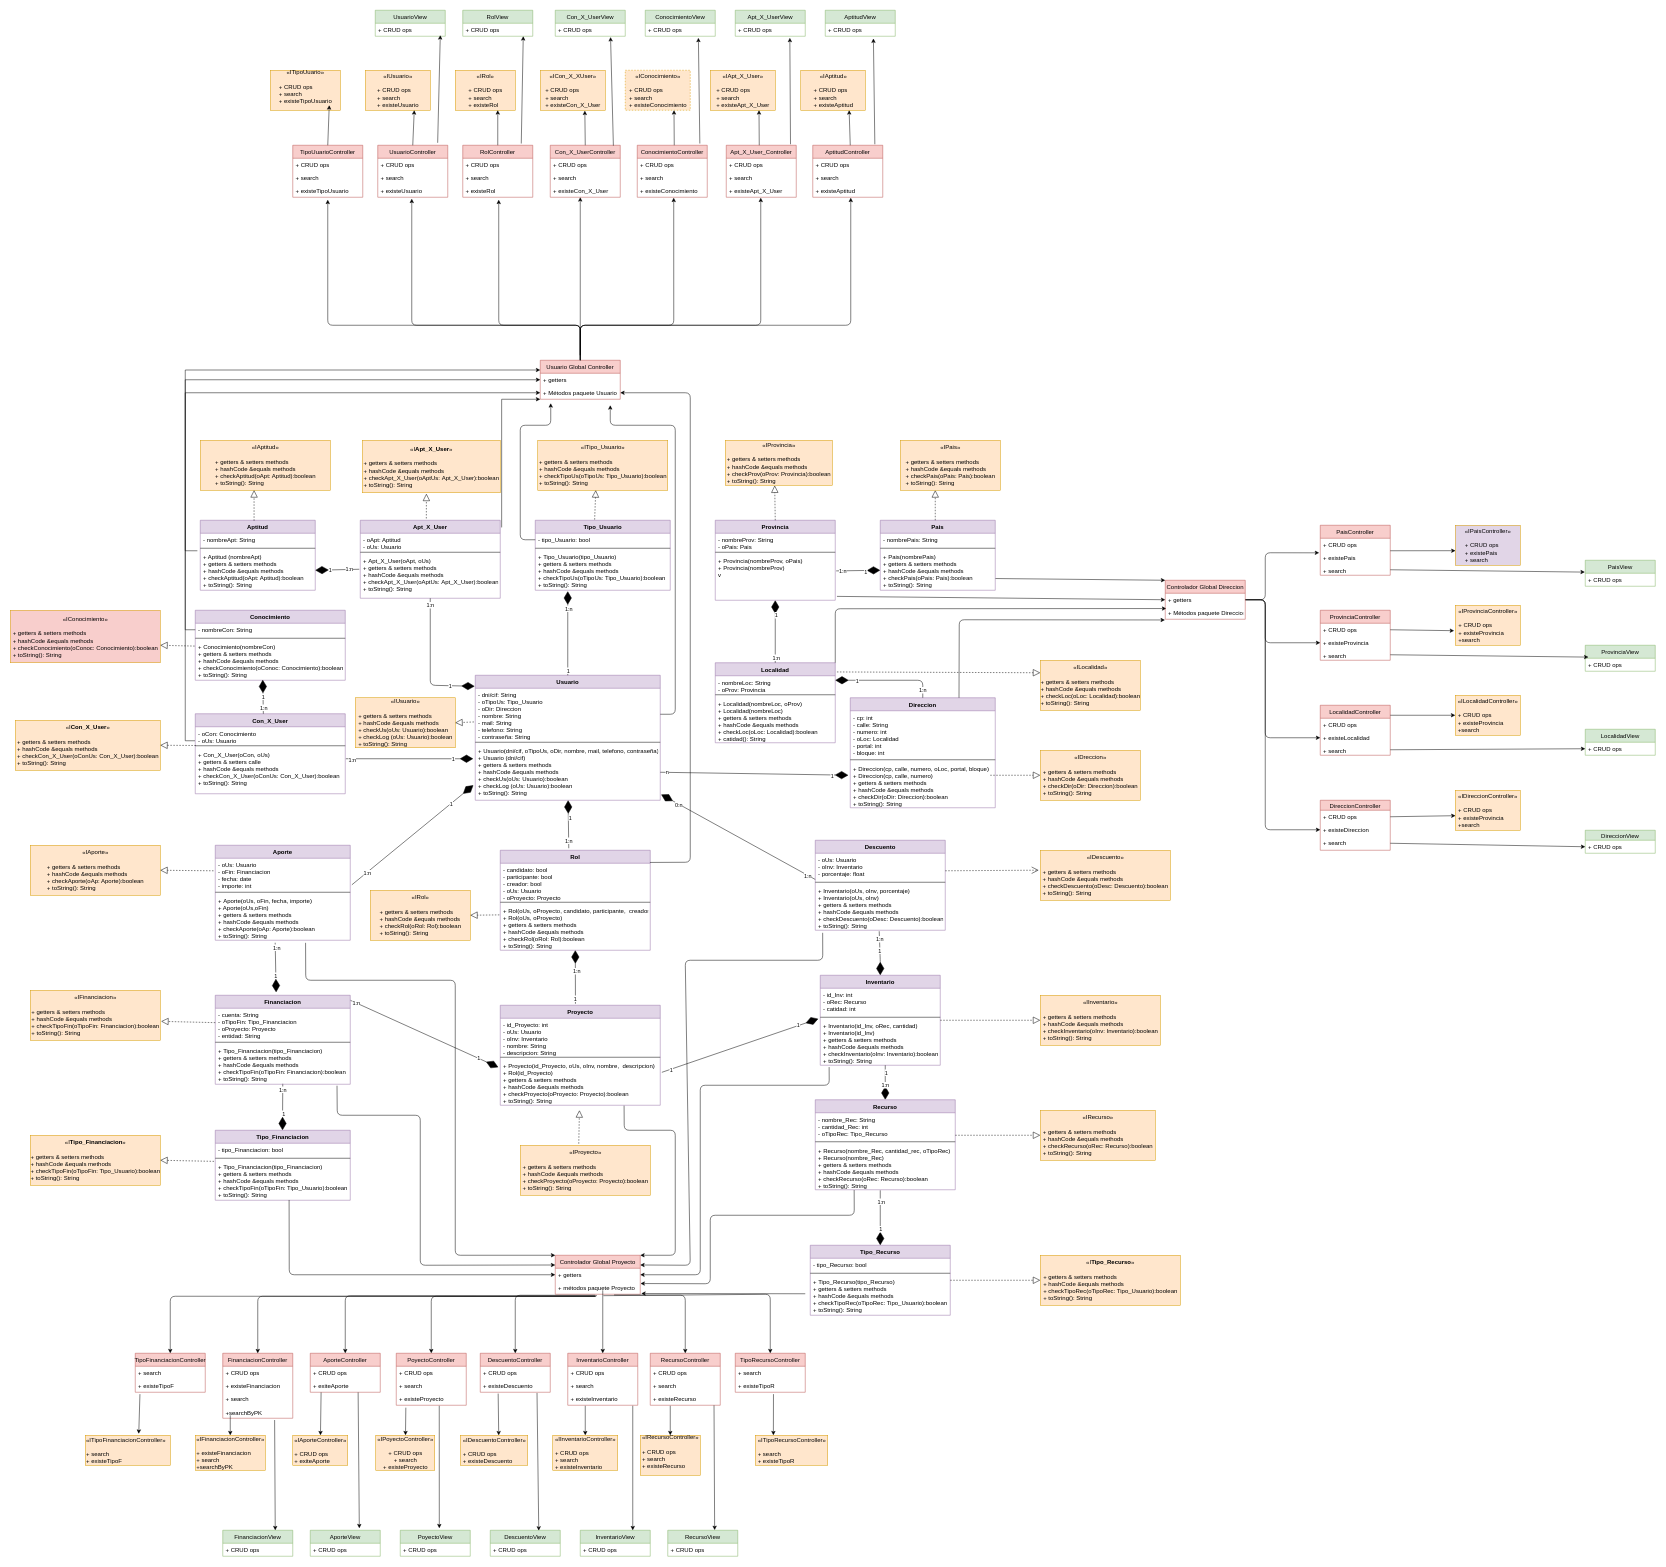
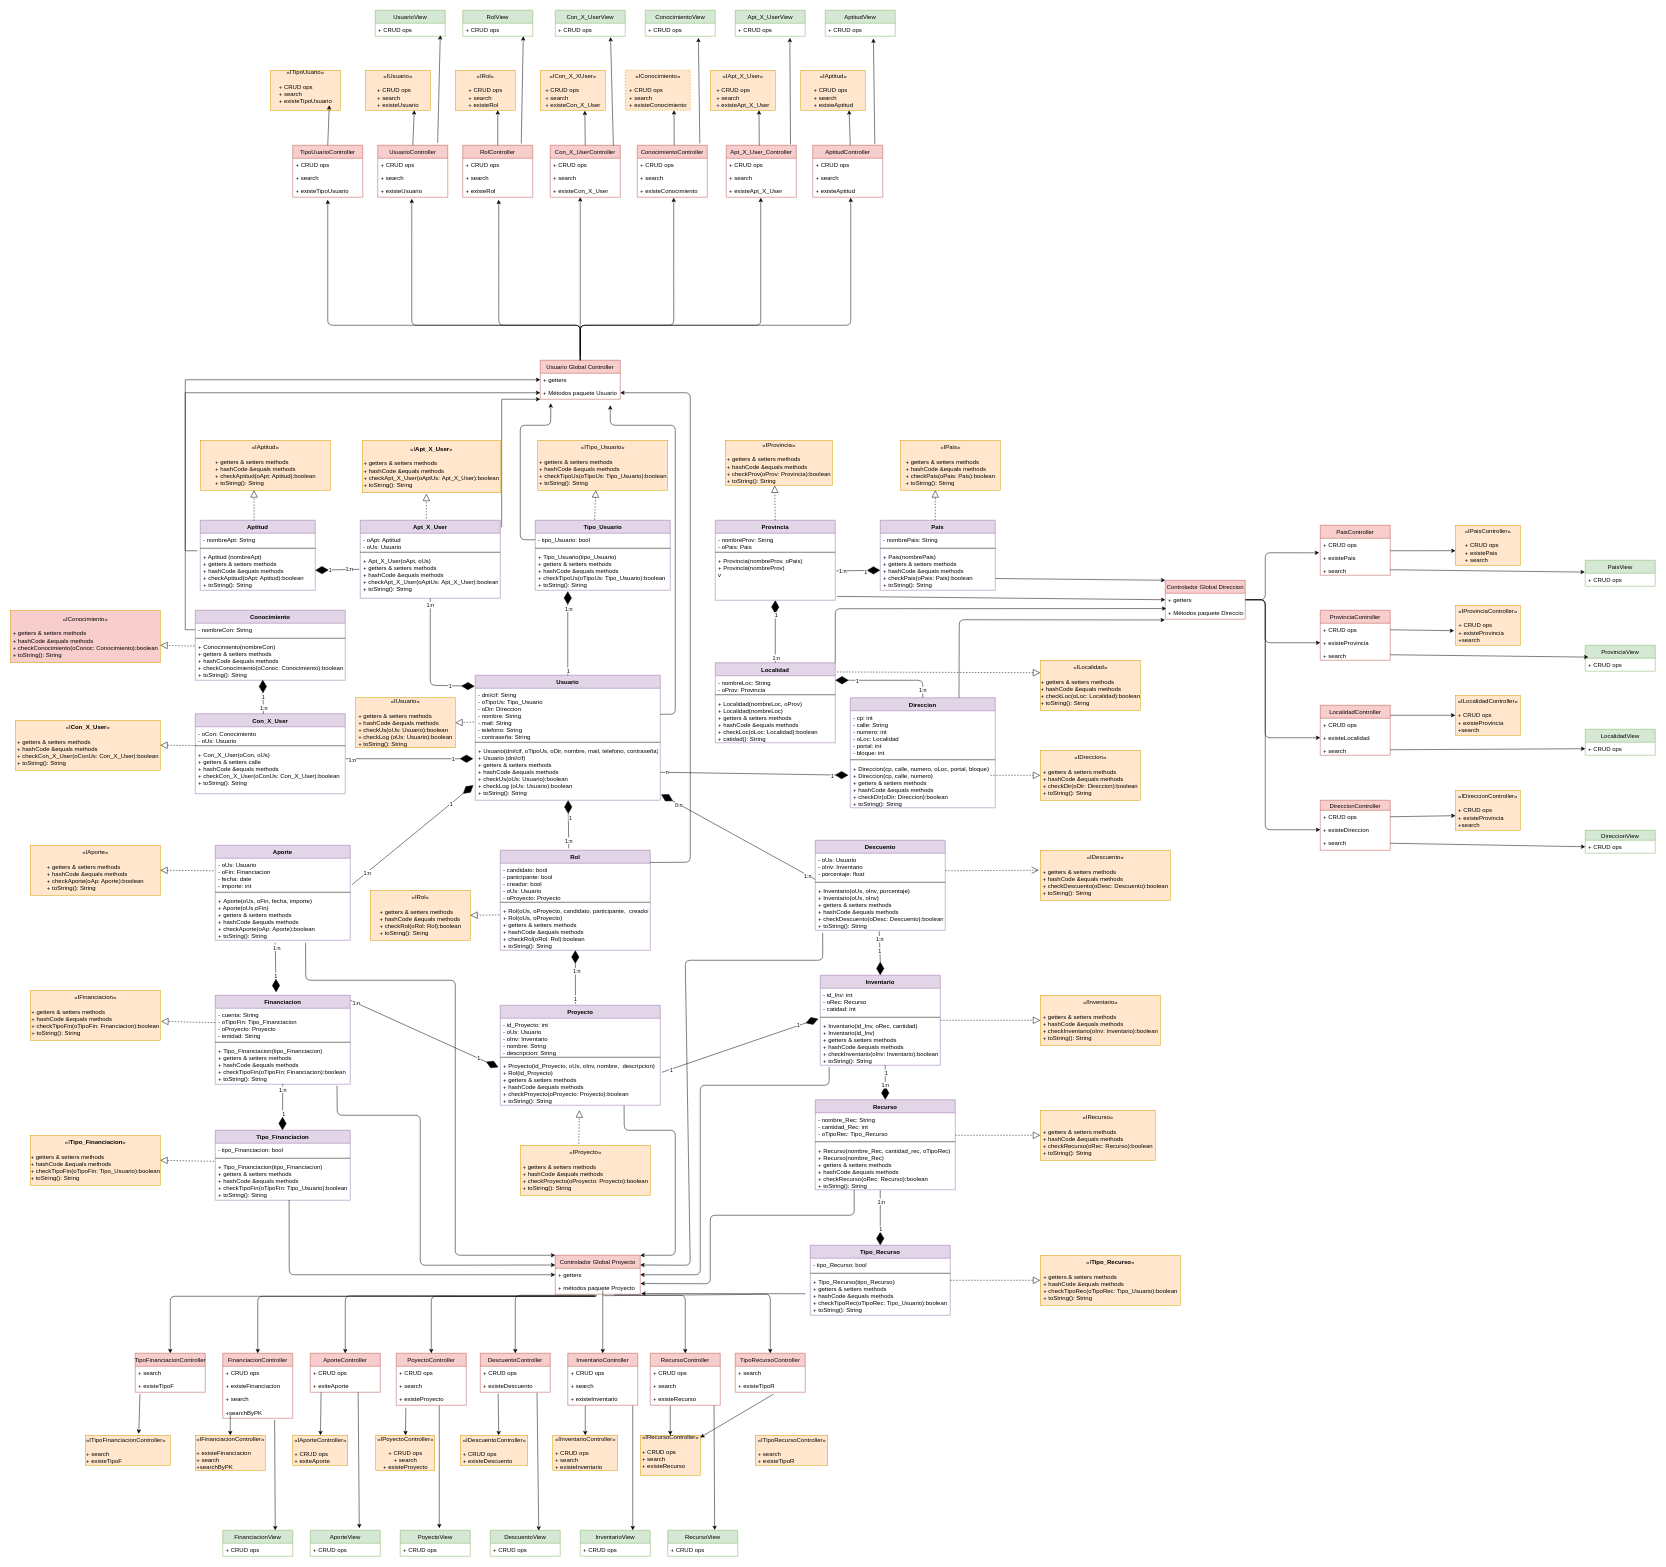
edge "- oCon: Conocimiento - oUs: Usuario" -> "Usuario Global Controller": removed
node "«IPaisController» + CRUD ops + existePais + search": fillcolor #e1d5e7 -> #ffe6cc
edge "+ existeTipoR" -> "«ITipoRecursoController» + search + existeTipoR": now "+ existeTipoR" -> "«IRecursoController» + CRUD ops + search + existeRecurso"
